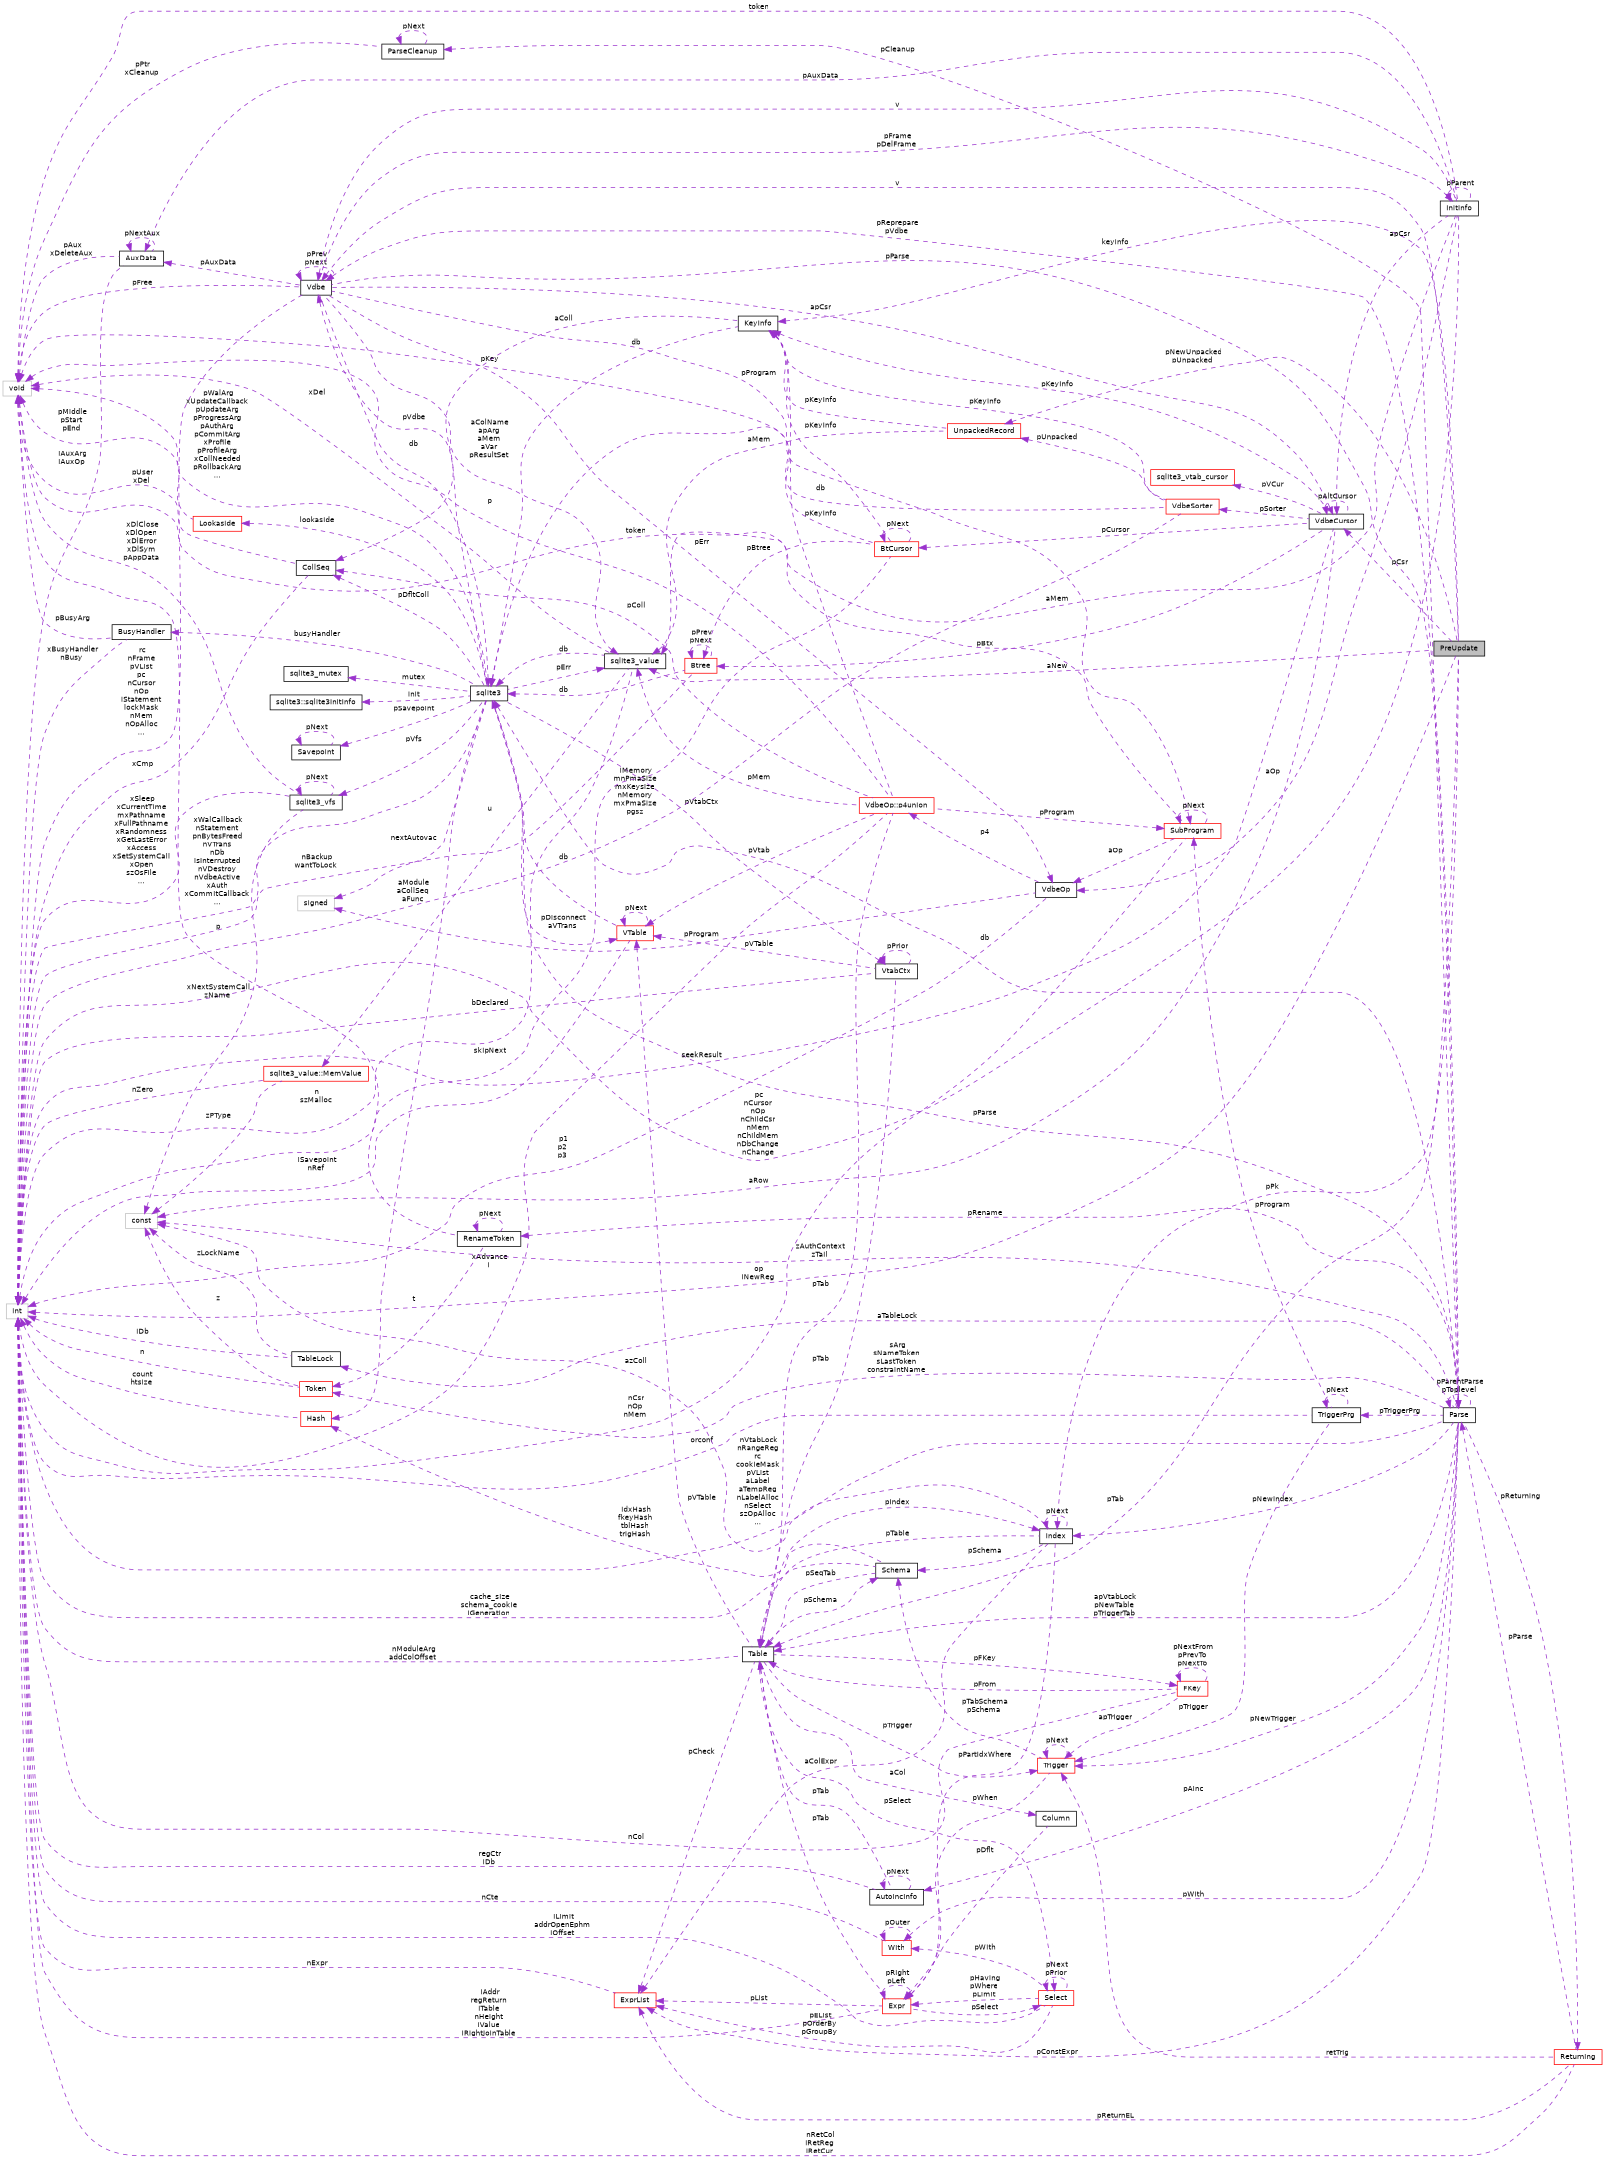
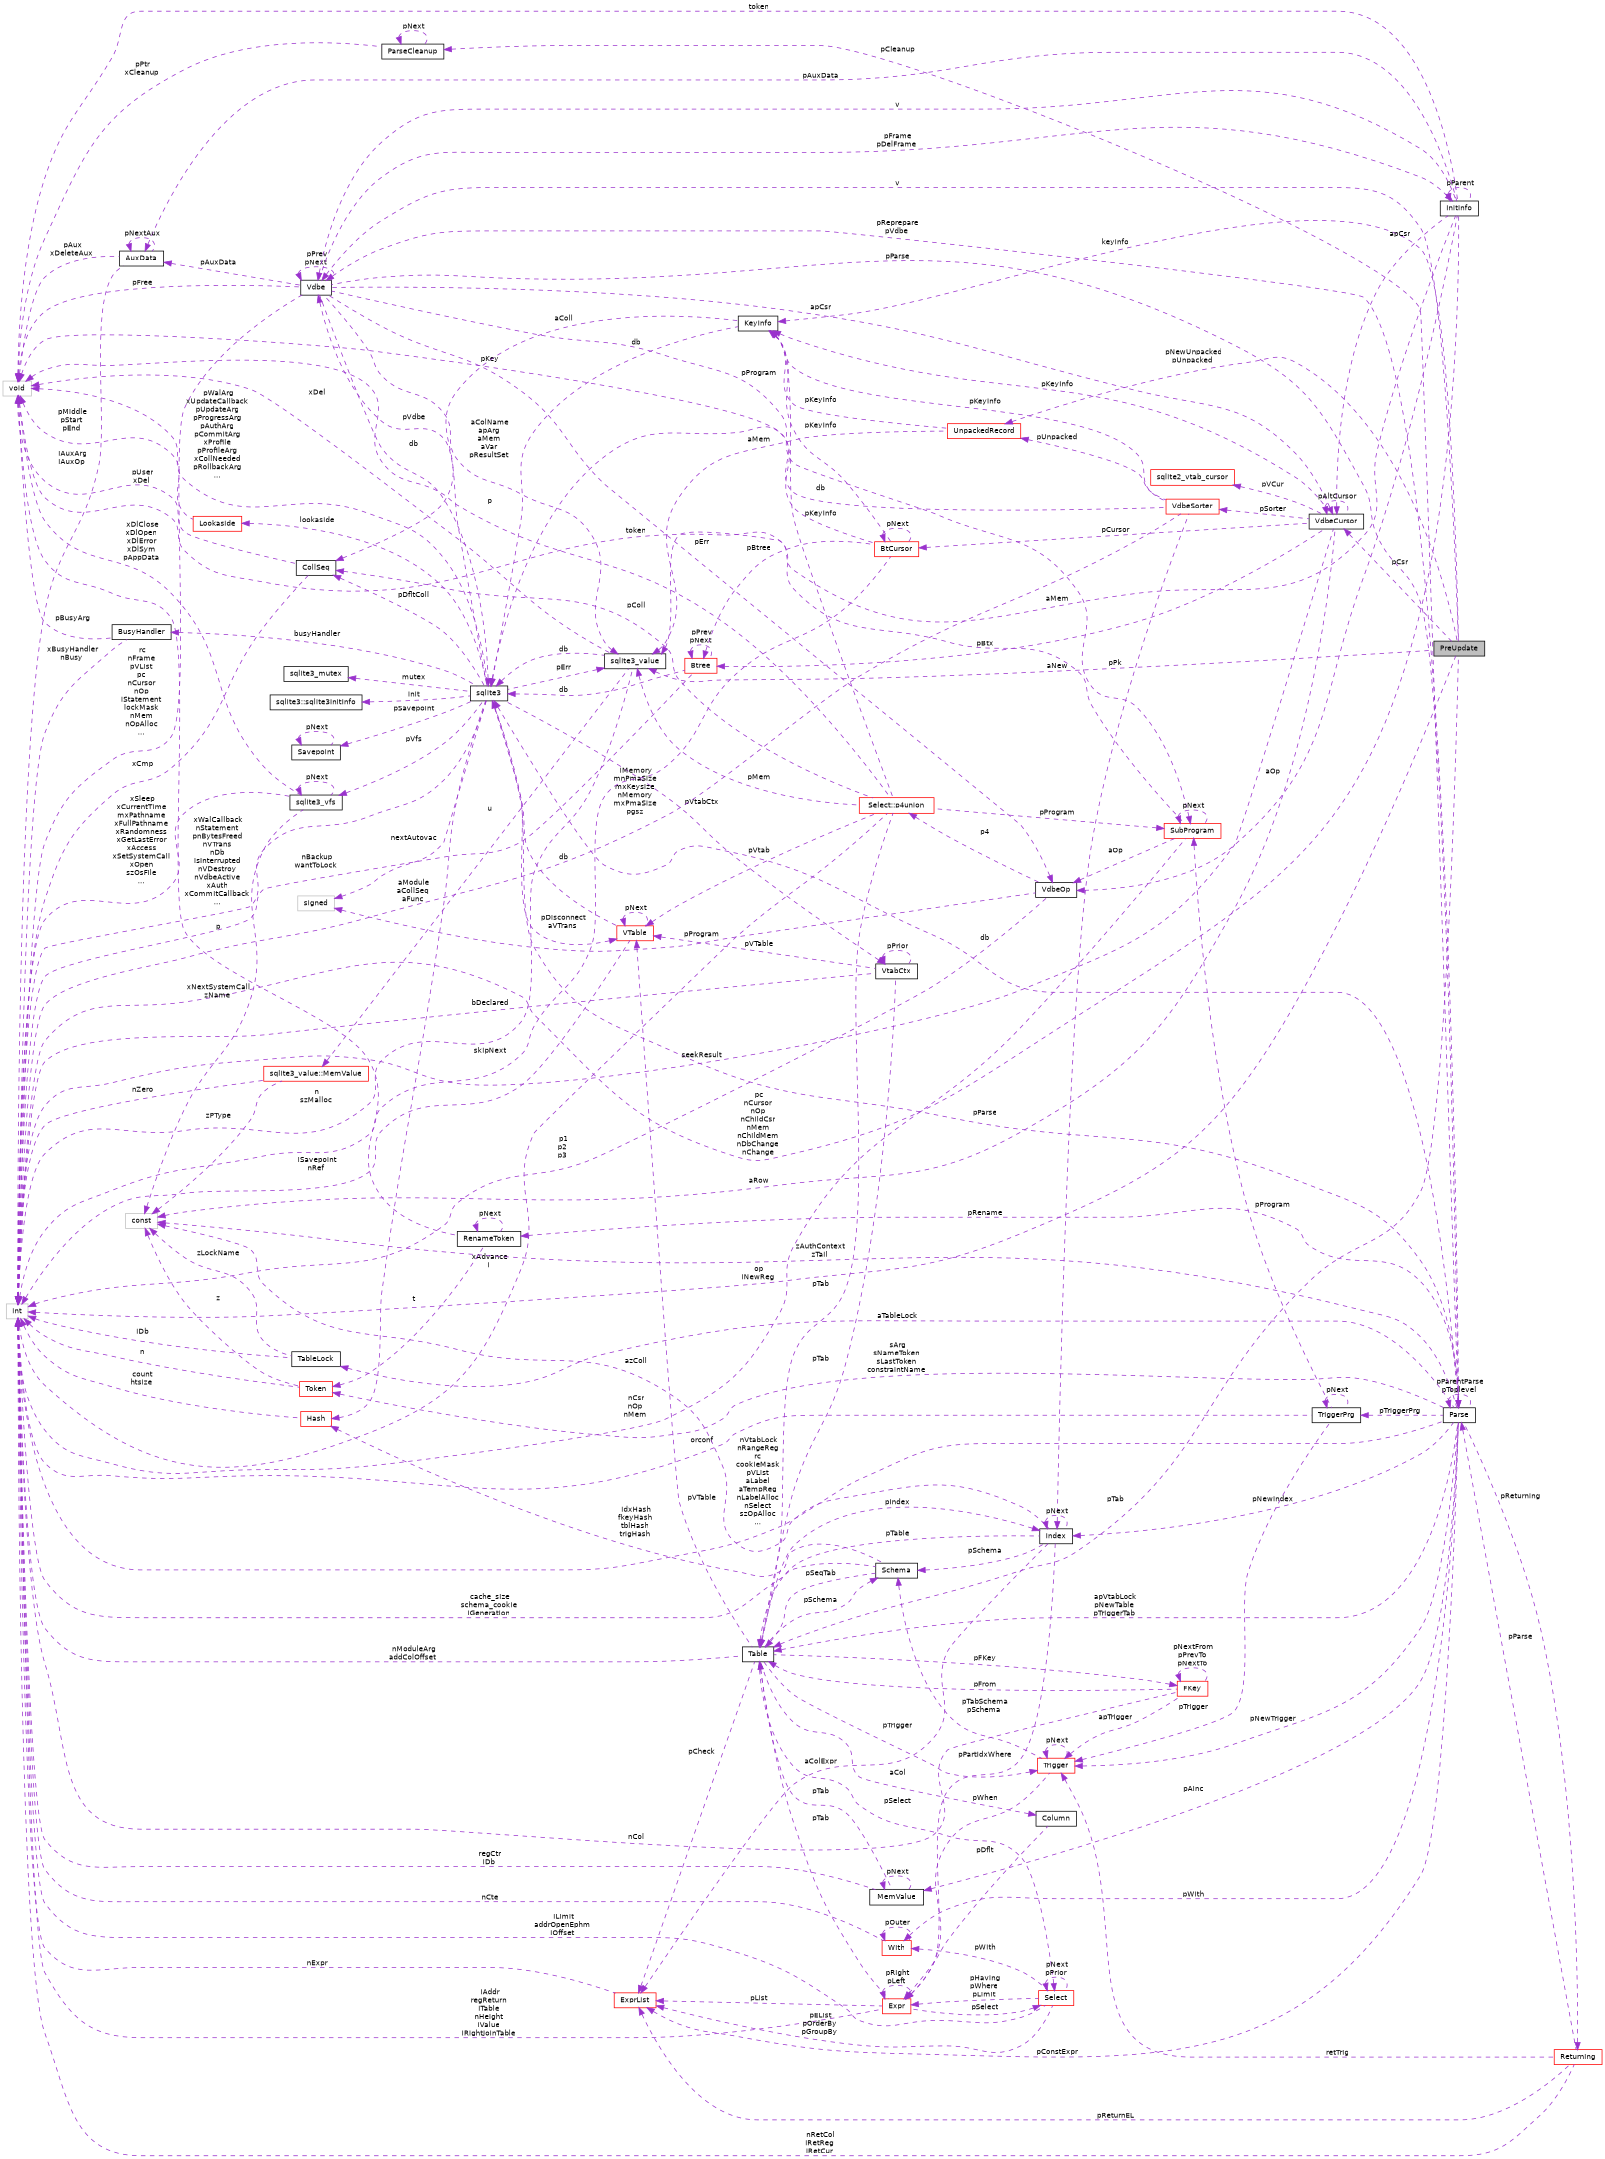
node "sqlite3_vtab_cursor": label "sqlite3_vtab_cursor" -> "sqlite2_vtab_cursor"
node "VdbeOp::p4union": label "VdbeOp::p4union" -> "Select::p4union"
edge "PreUpdate" -> "Index": now "VdbeSorter" -> "Index"
node "AutoincInfo": label "AutoincInfo" -> "MemValue"
